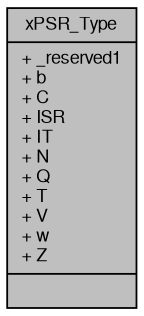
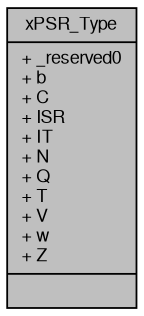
node "xPSR_Type": text "+ _reserved1" -> "+ _reserved0"
